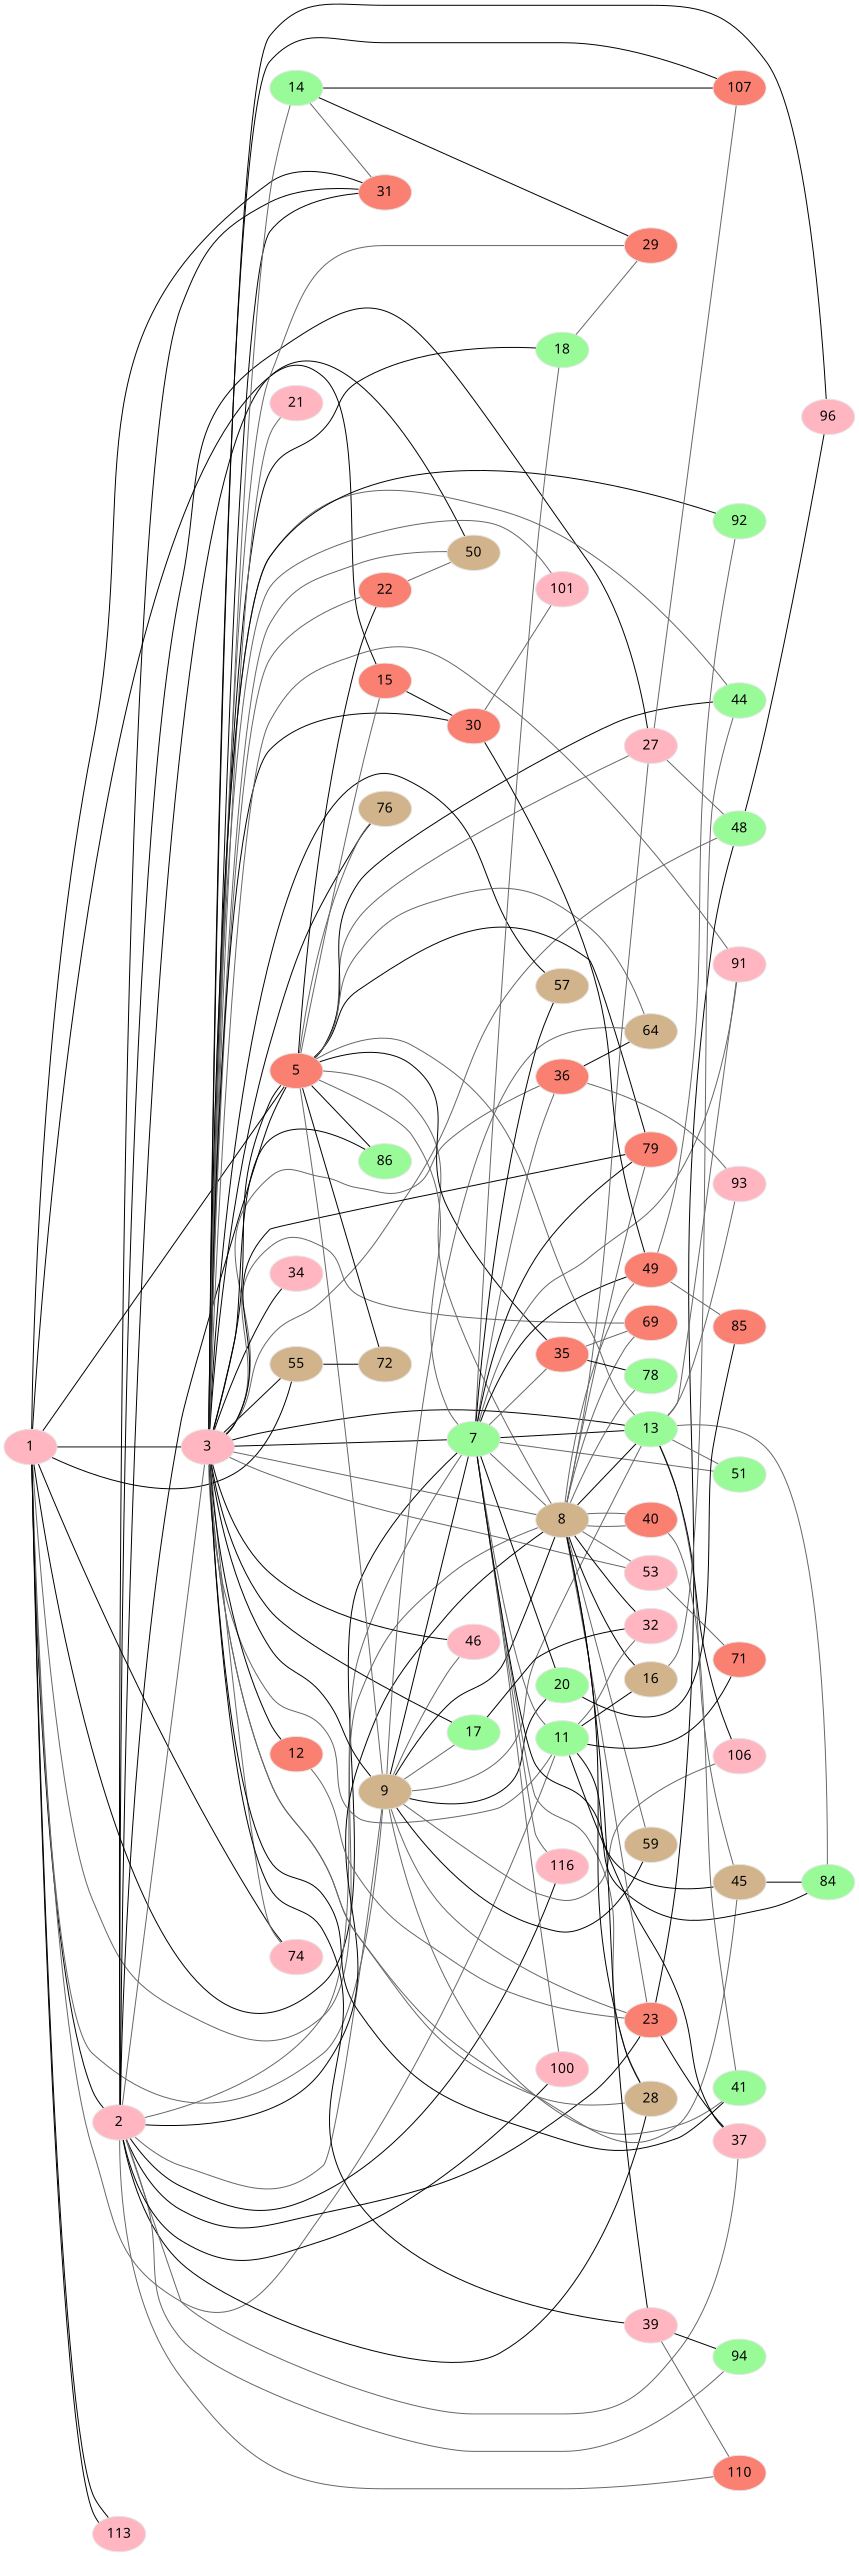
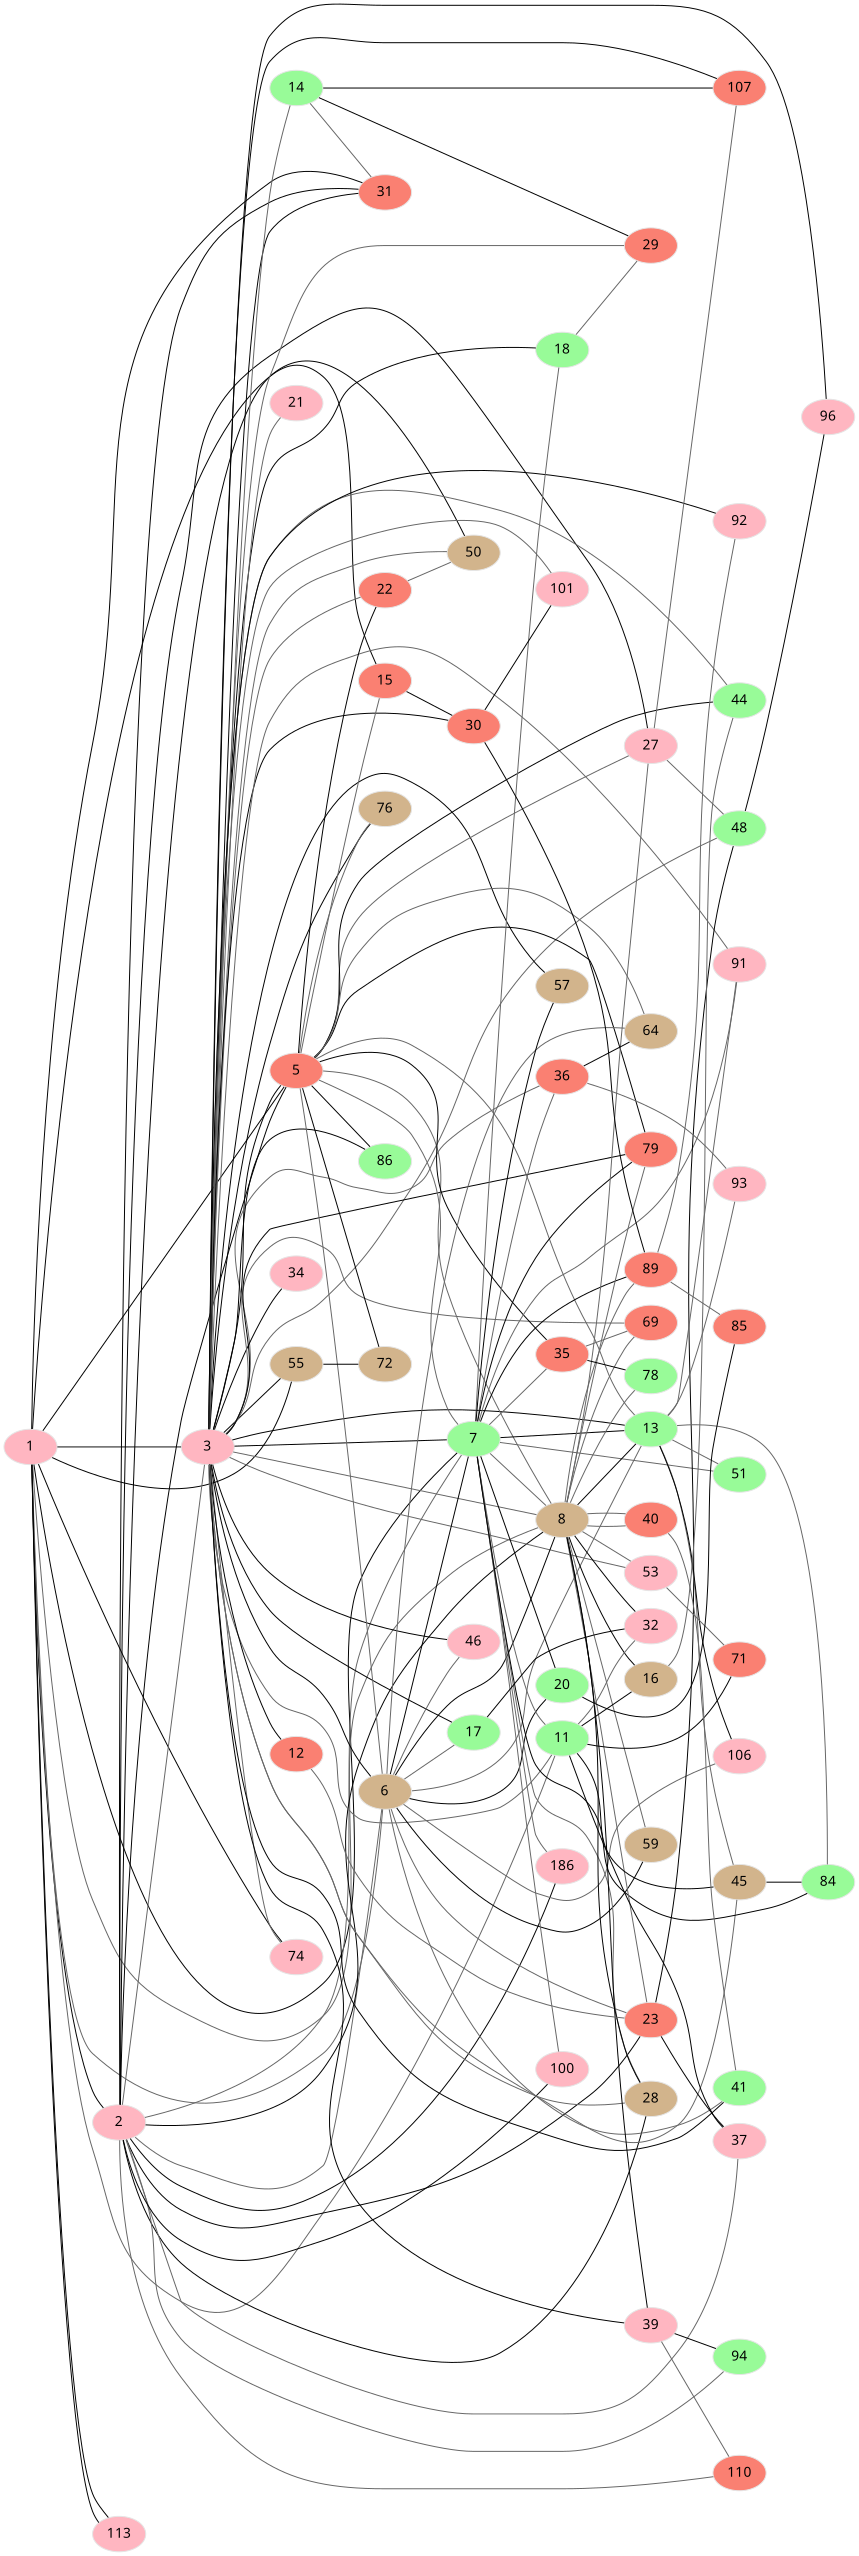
node "92": fillcolor palegreen -> lightpink
edge "101" -- "30": color gray40 -> black
node "49": label "49" -> "89"
node "9": label "9" -> "6"
node "116": label "116" -> "186"
